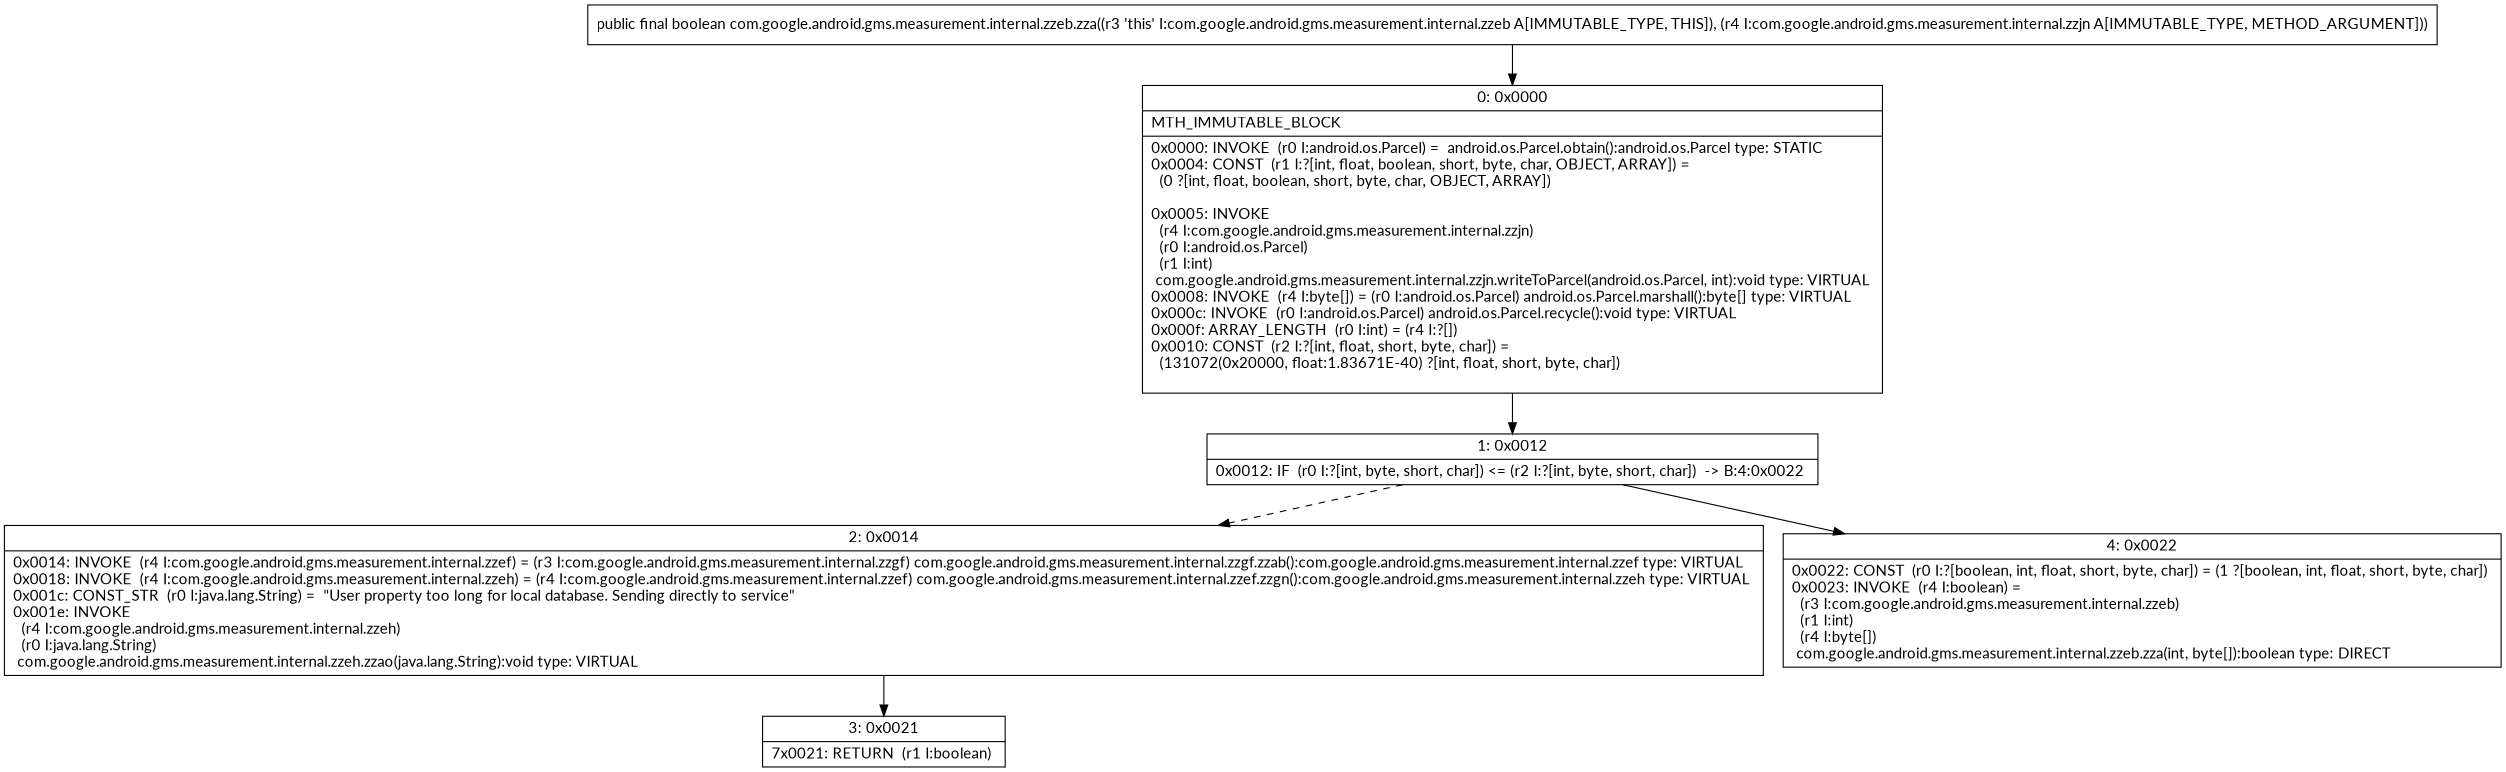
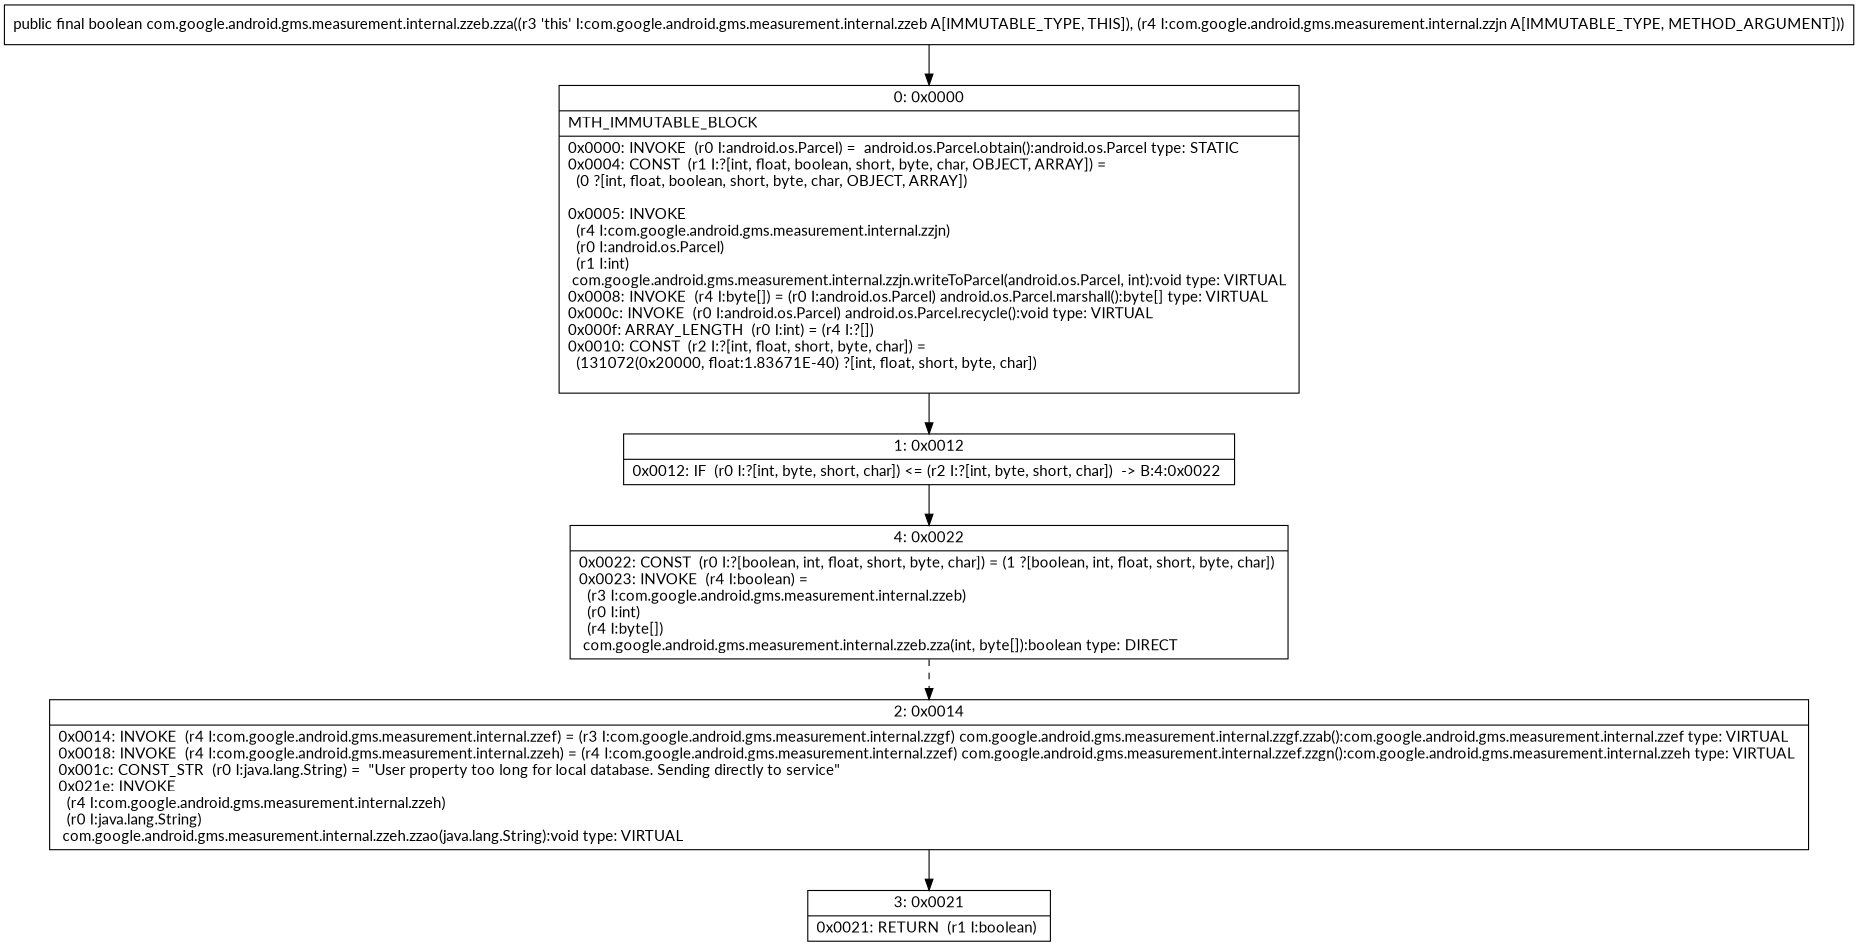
edge "1: 0x0012" -> "2: 0x0014": now "4: 0x0022" -> "2: 0x0014"
node "2: 0x0014": text "0x001e: INVOKE" -> "0x021e: INVOKE"
node "4: 0x0022": text "(r1 I:int)" -> "(r0 I:int)"
node "3: 0x0021": text "7x0021: RETURN  (r1 I:boolean)" -> "0x0021: RETURN  (r1 I:boolean)"
